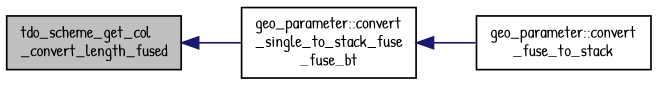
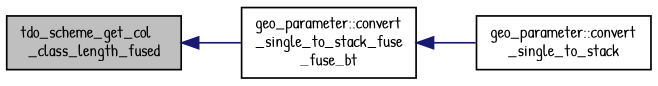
node "tdo_scheme_get_col _convert_length_fused": label "tdo_scheme_get_col _convert_length_fused" -> "tdo_scheme_get_col _class_length_fused"
node "geo_parameter::convert _fuse_to_stack": label "geo_parameter::convert _fuse_to_stack" -> "geo_parameter::convert _single_to_stack"
